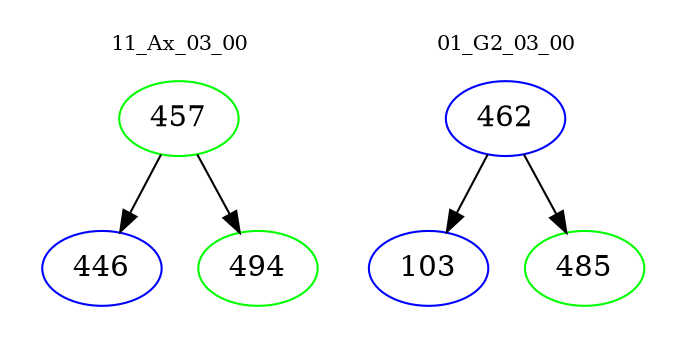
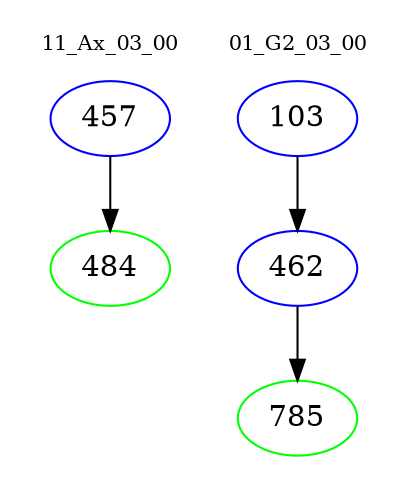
node "457": color green -> blue
edge "462" -> "103": reversed
node "446": removed
node "494": label "494" -> "484"
node "485": label "485" -> "785"
